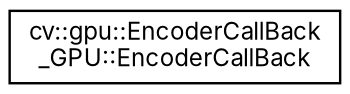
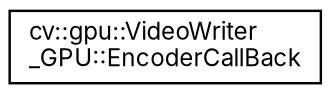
node "cv::gpu::EncoderCallBack _GPU::EncoderCallBack": label "cv::gpu::EncoderCallBack _GPU::EncoderCallBack" -> "cv::gpu::VideoWriter _GPU::EncoderCallBack"
